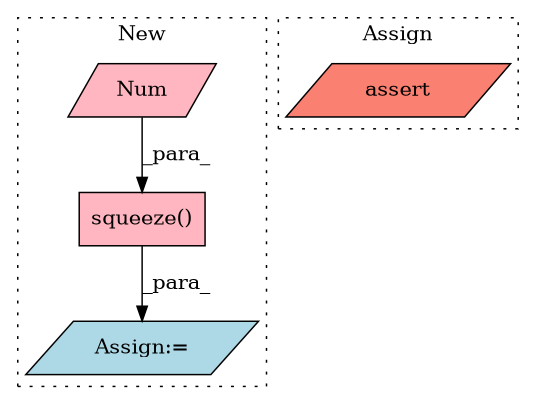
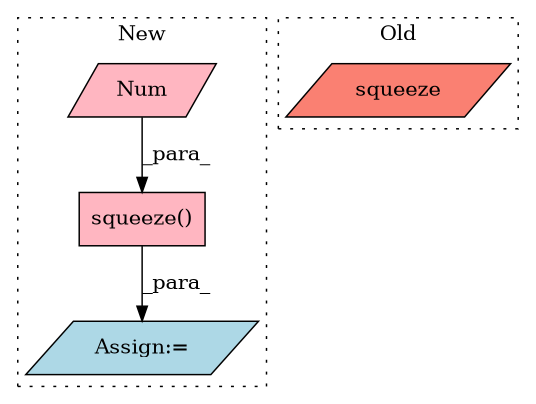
cluster "Assign": label "Assign" -> "Old"
node "assert": label "assert" -> "squeeze"
